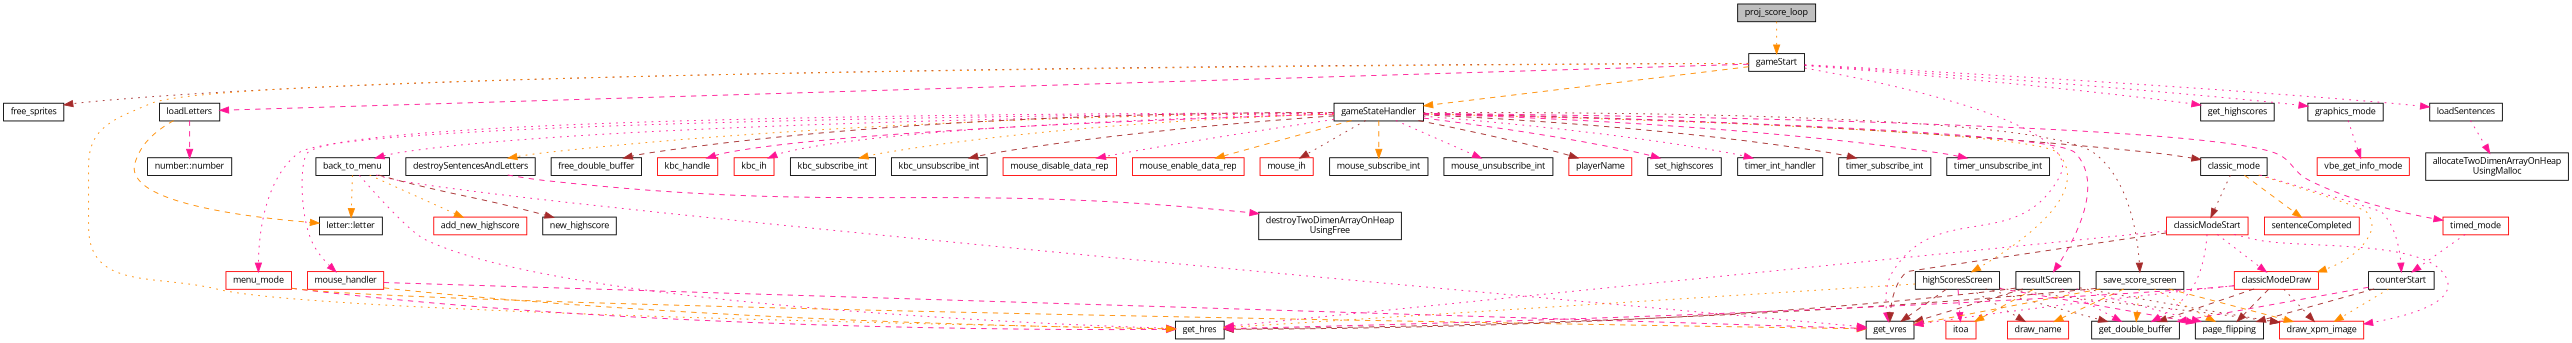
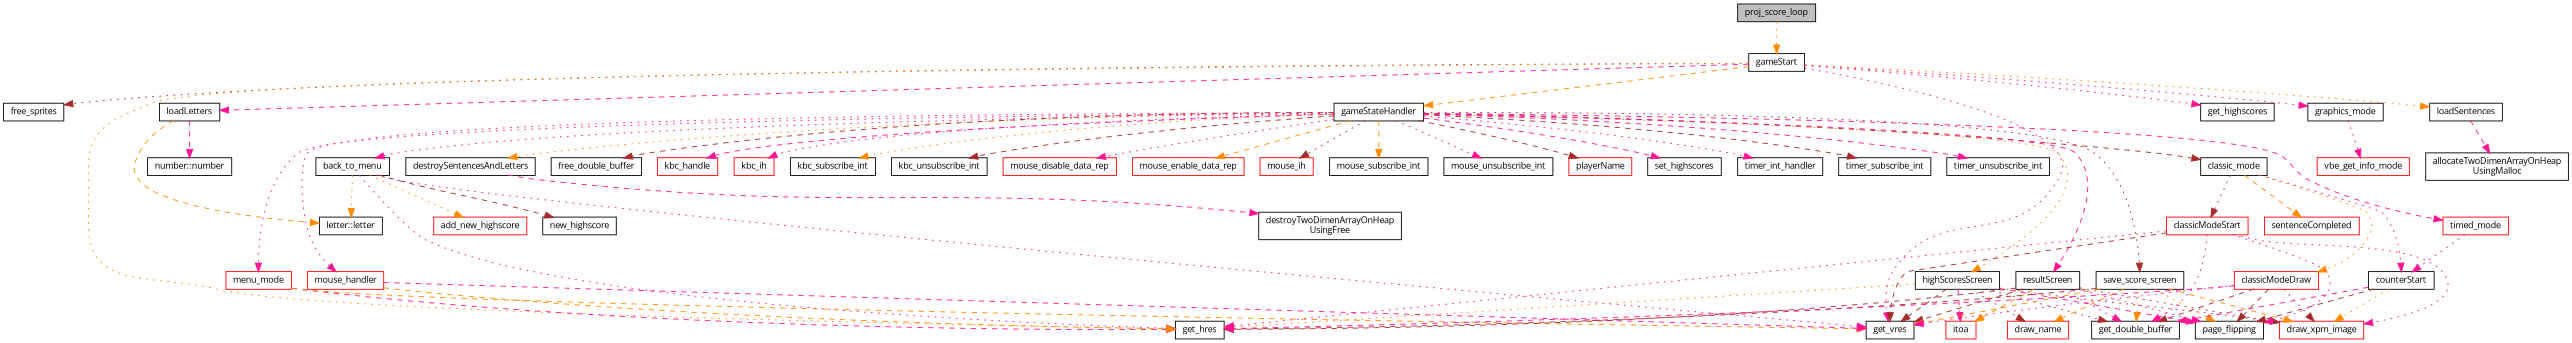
edge "gameStart" -> "loadSentences": color deeppink -> darkorange
edge "loadSentences" -> "allocateTwoDimenArrayOnHeap UsingMalloc": style dotted -> dashed
edge "classicModeStart" -> "classicModeDraw": now "classicModeStart" -> "page_flipping"
